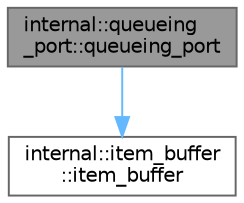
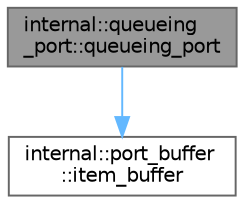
node "internal::item_buffer ::item_buffer": label "internal::item_buffer ::item_buffer" -> "internal::port_buffer ::item_buffer"
